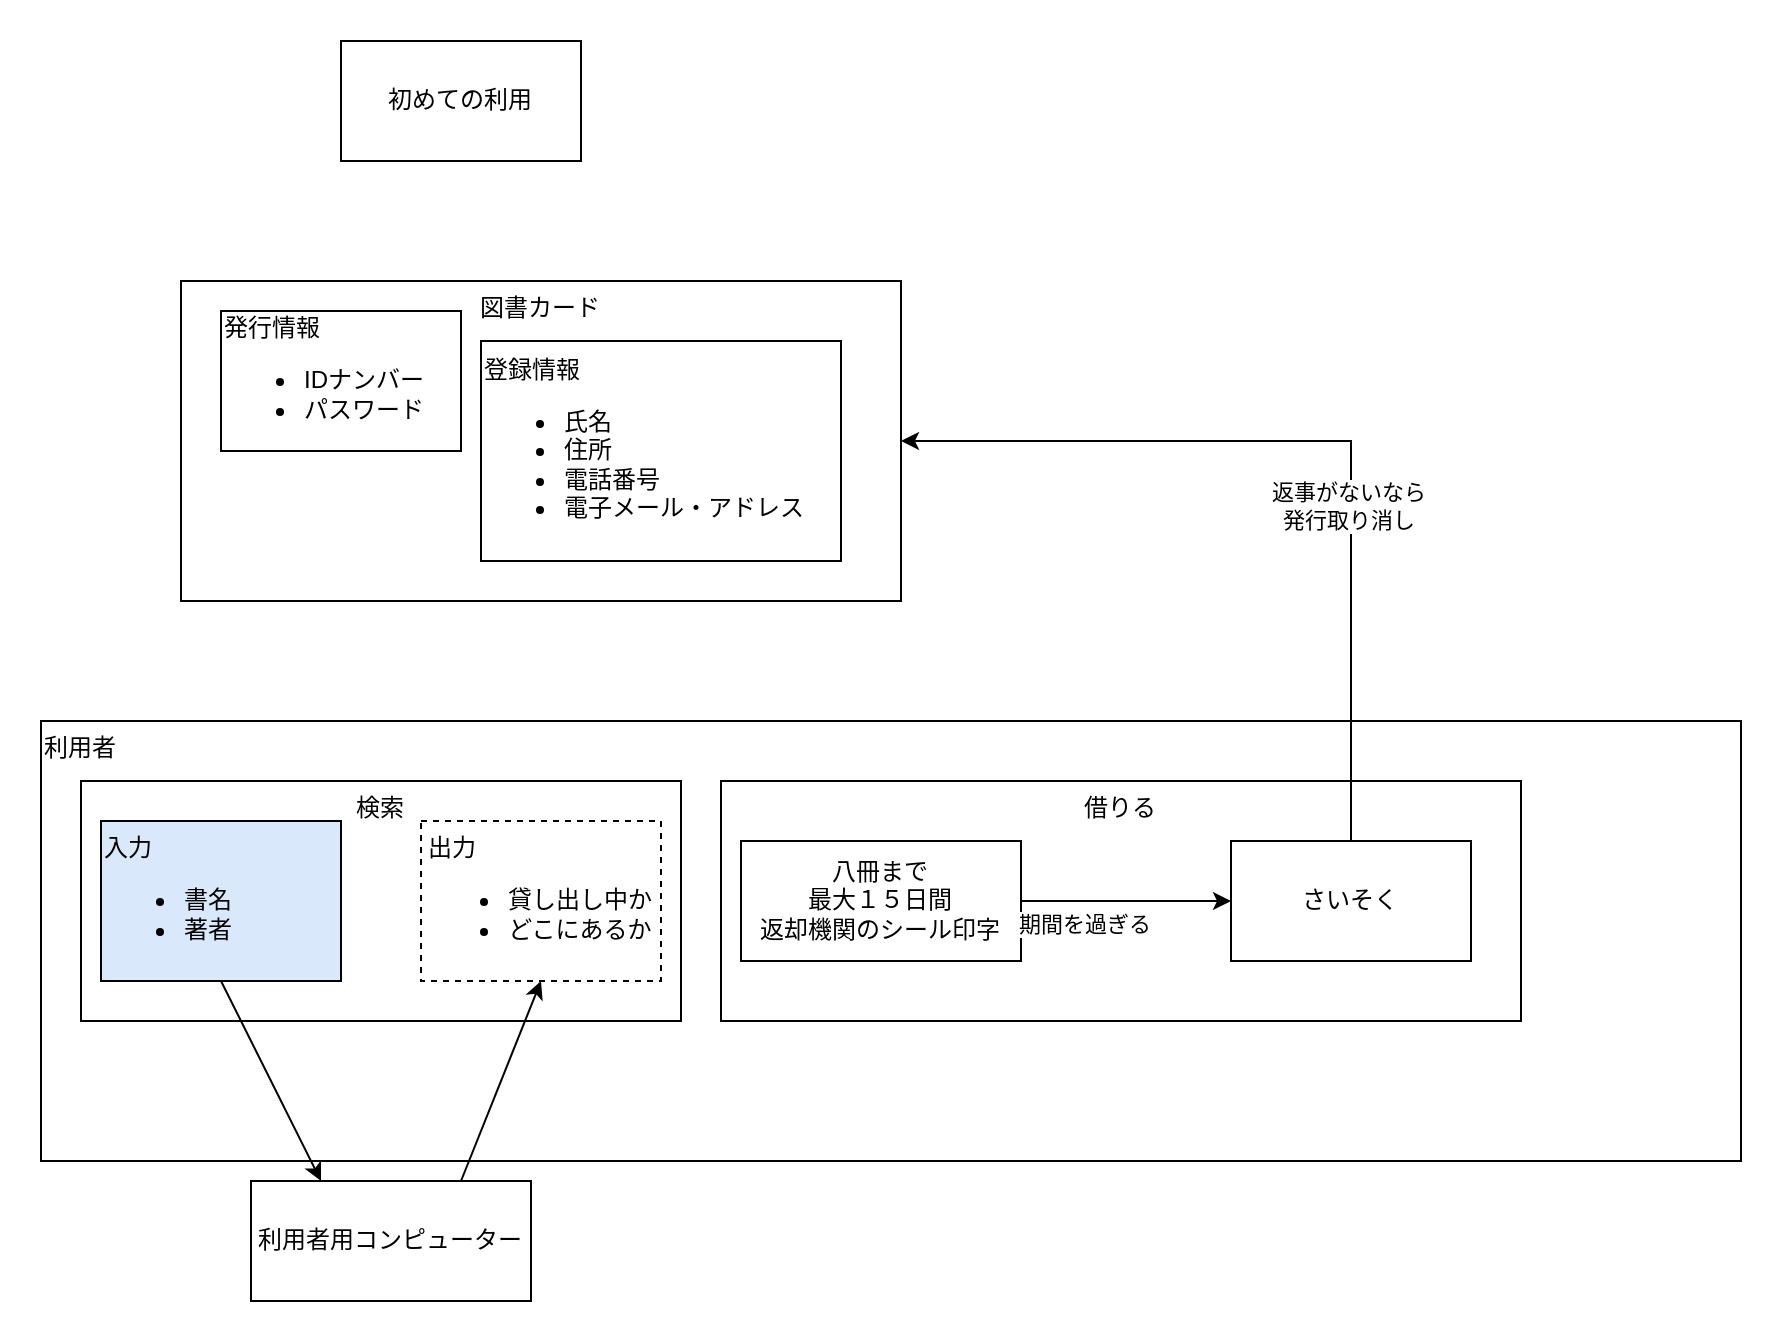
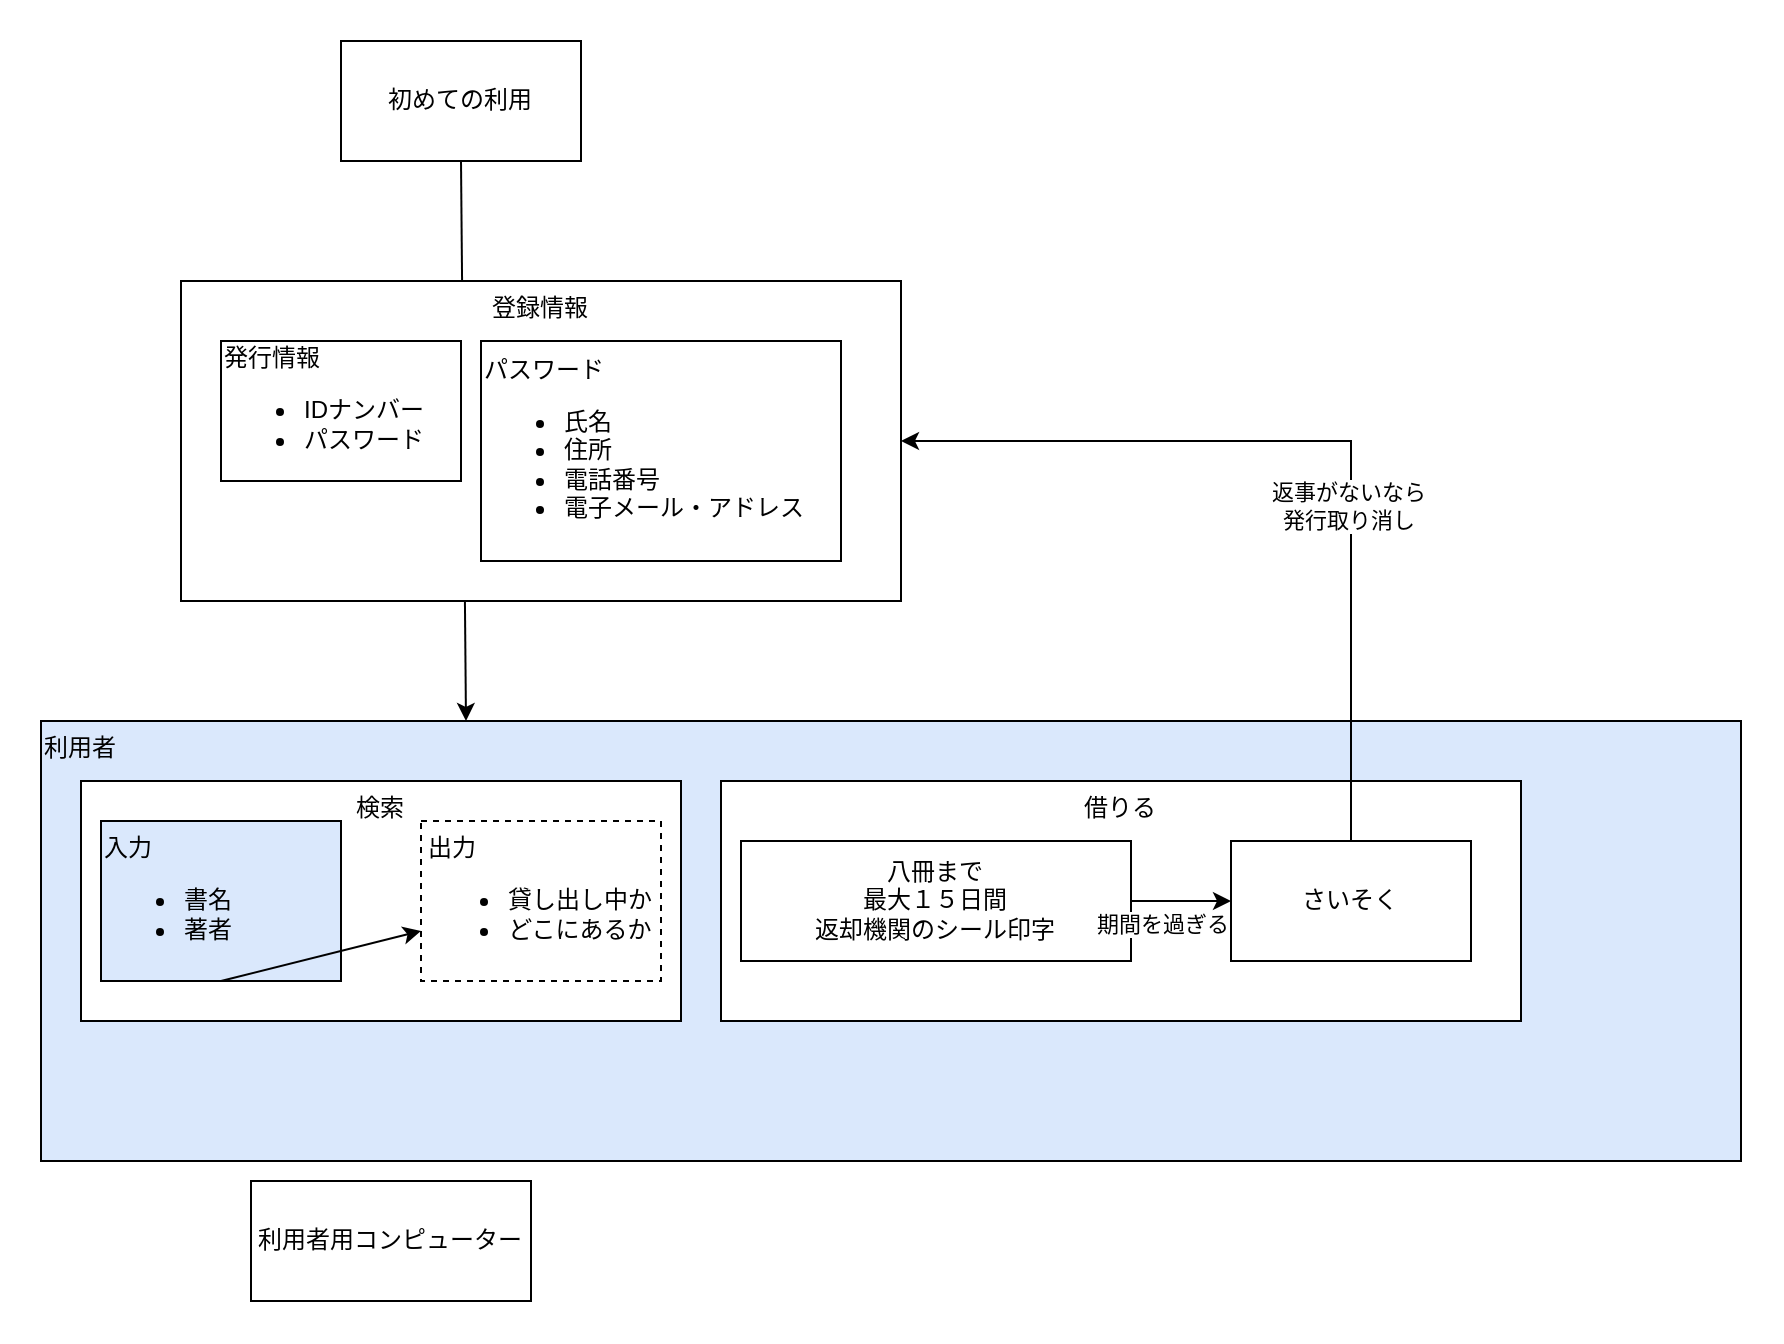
edge "初めての利用" -> "利用者": added
node "図書カード": label "図書カード" -> "登録情報"
node "発行情報 IDナンバー パスワード": moved (341, 381) -> (341, 411)
node "登録情報 氏名 住所 電話番号 電子メール・アドレス": label "登録情報 氏名 住所 電話番号 電子メール・アドレス" -> "パスワード 氏名 住所 電話番号 電子メール・アドレス"
node "利用者": fillcolor #ffffff -> #dae8fc
node "八冊まで 最大１５日間 返却機関のシール印字": size 280x120 -> 390x120
edge "入力 書名 著者" -> "利用者用コンピューター": now "入力 書名 著者" -> "出力 貸し出し中か どこにあるか"
edge "利用者用コンピューター" -> "出力 貸し出し中か どこにあるか": removed
